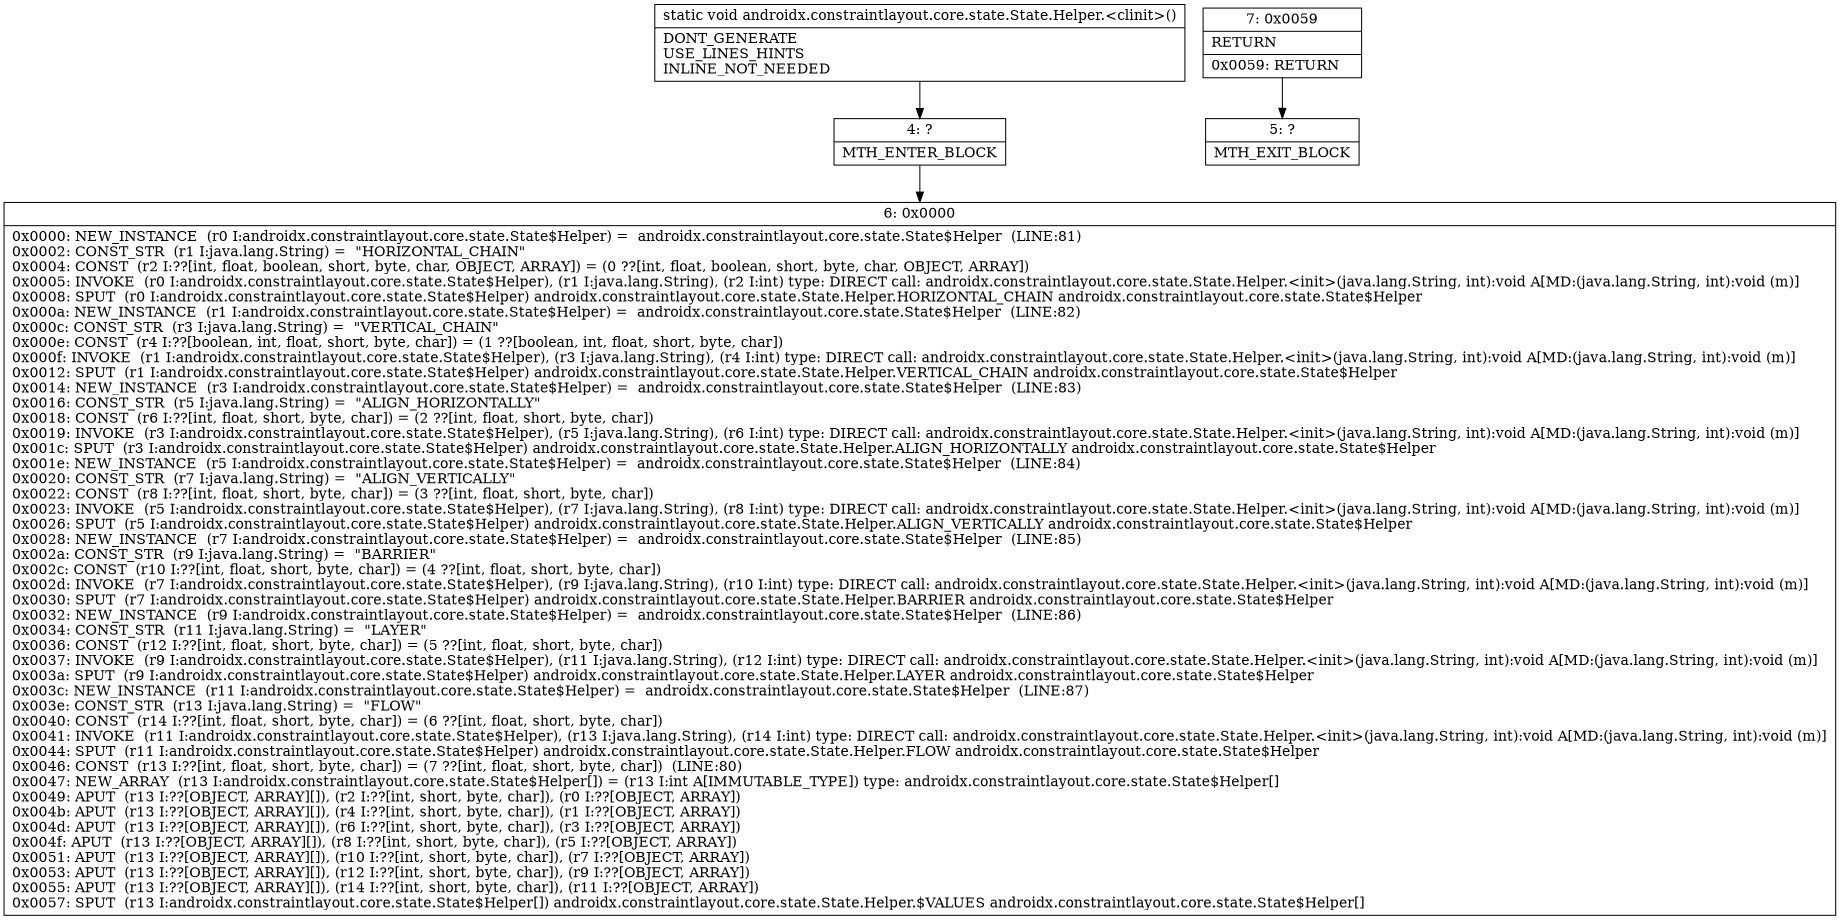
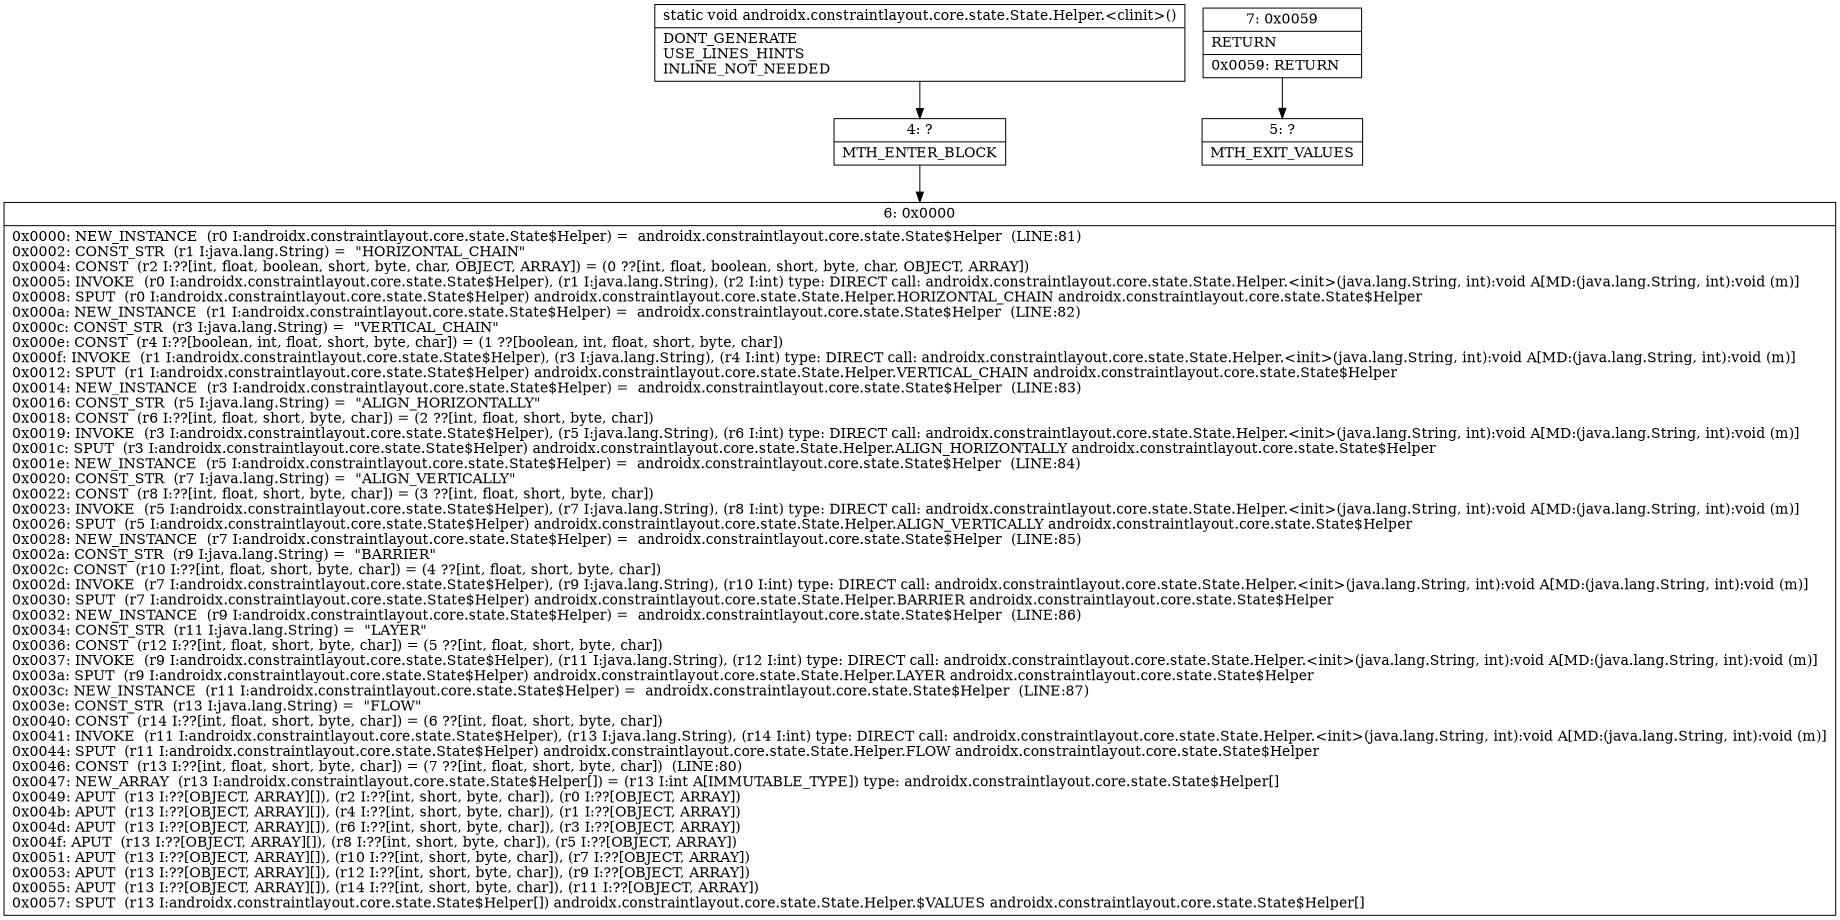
node "5: ?": text "MTH_EXIT_BLOCK" -> "MTH_EXIT_VALUES"
